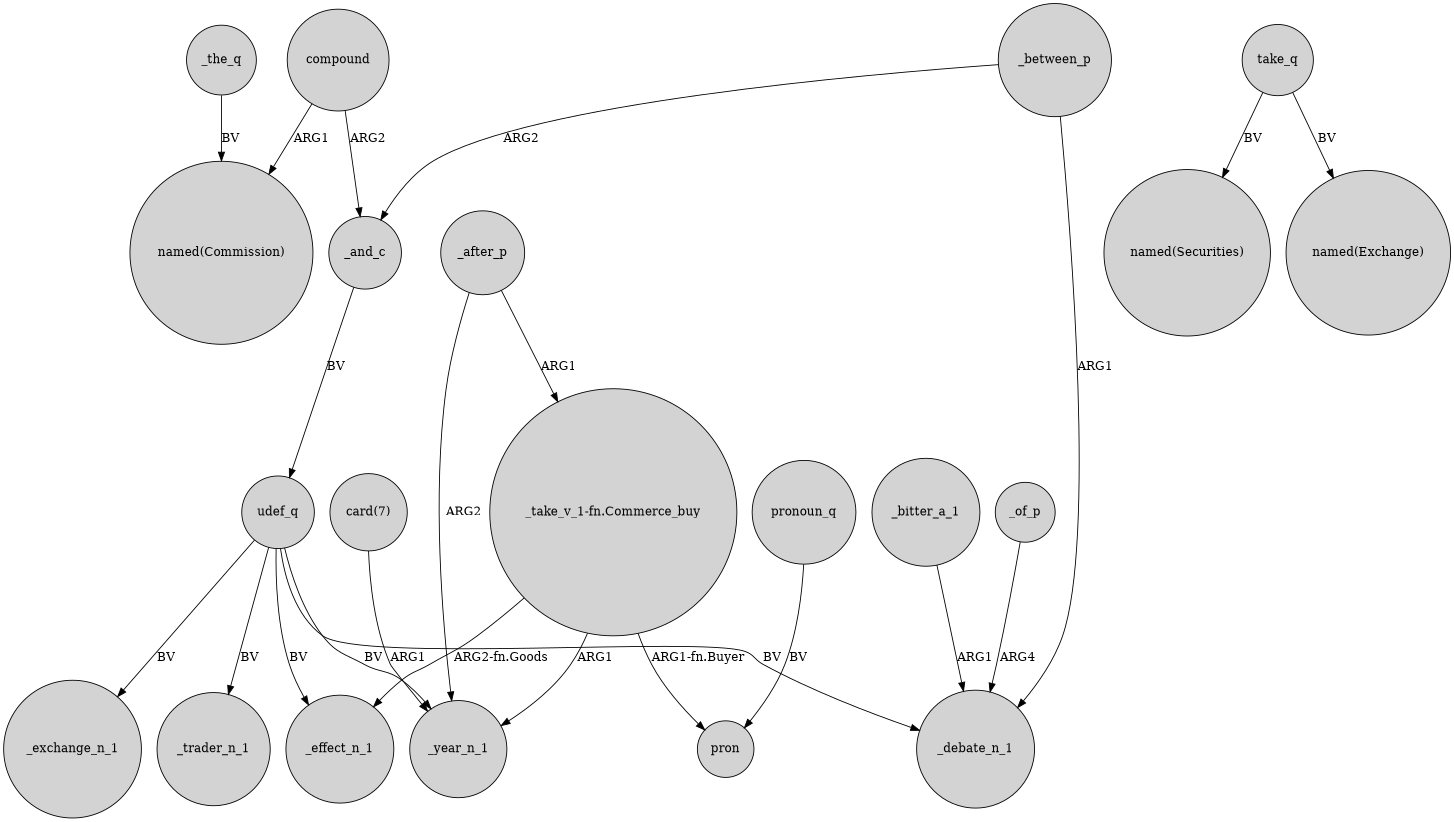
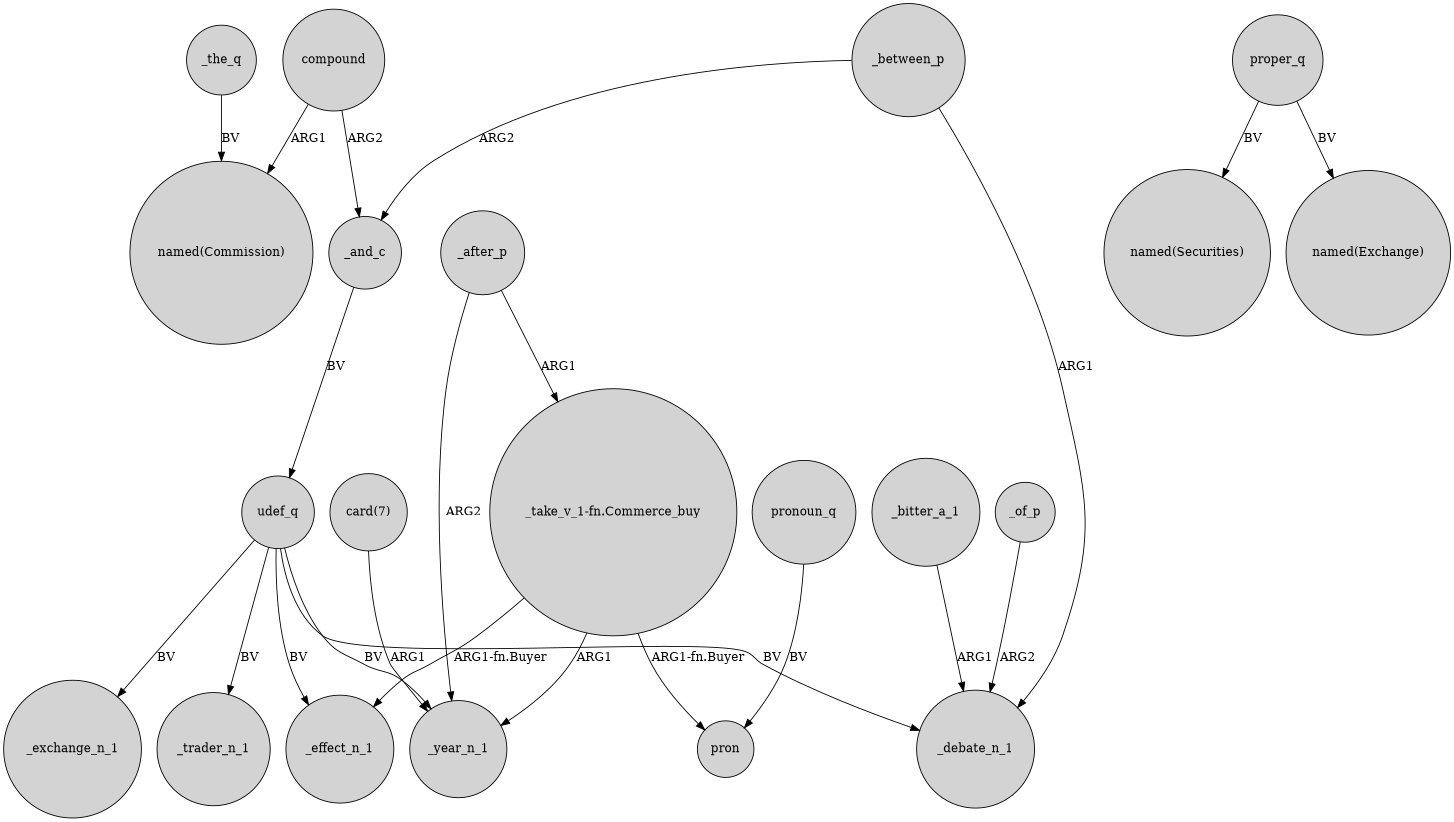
node "take_q": label "take_q" -> "proper_q"
edge "_take_v_1-fn.Commerce_buy" -> "_effect_n_1": label "ARG2-fn.Goods" -> "ARG1-fn.Buyer"
edge "_of_p" -> "_debate_n_1": label "ARG4" -> "ARG2"
